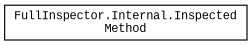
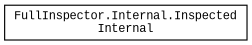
node "FullInspector.Internal.Inspected Method": label "FullInspector.Internal.Inspected Method" -> "FullInspector.Internal.Inspected Internal"
